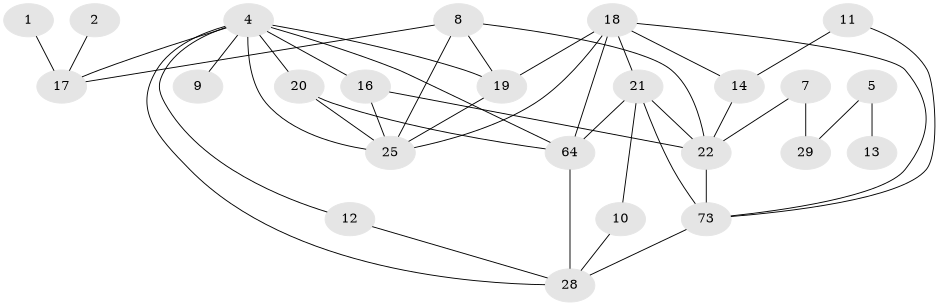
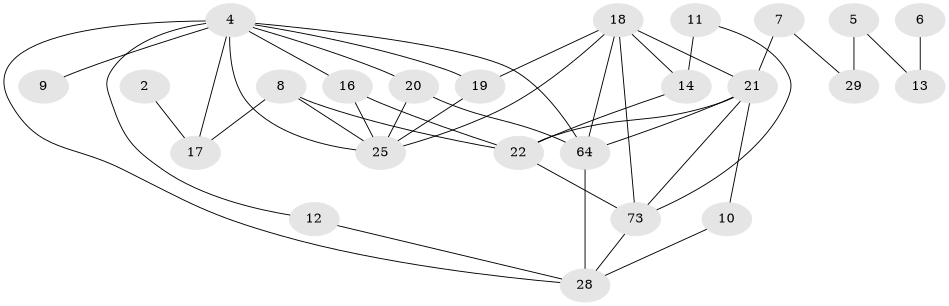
node "1": removed
node "6": added
edge "8" -- "19": removed
edge "7" -- "22": now "7" -- "21"
